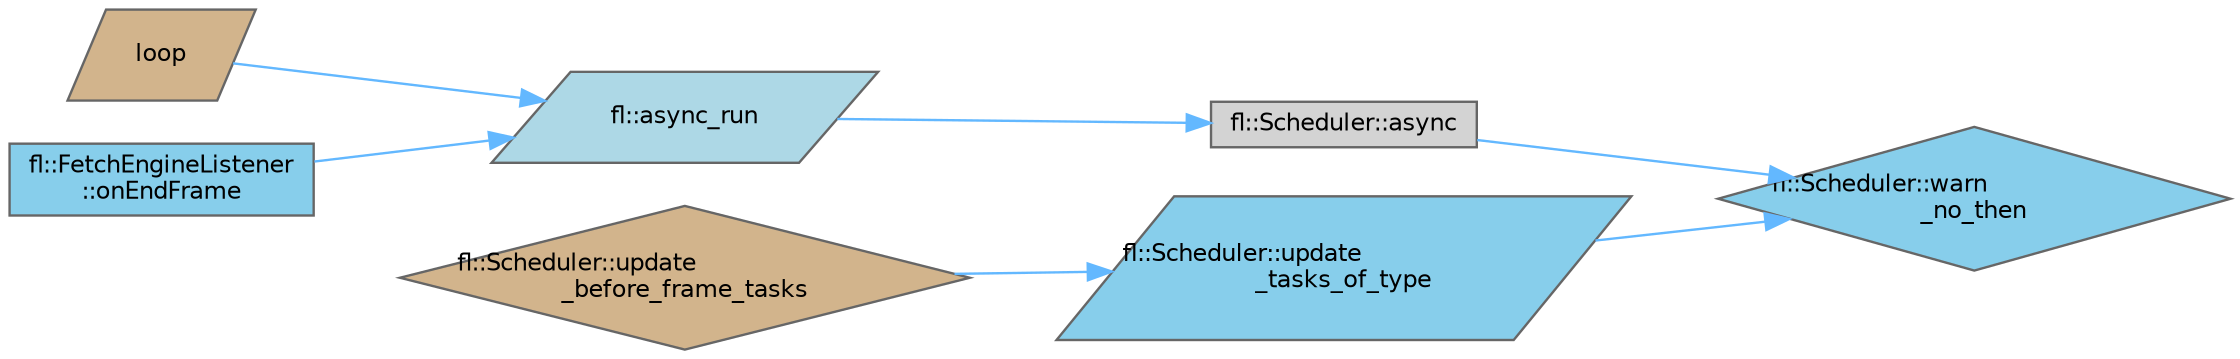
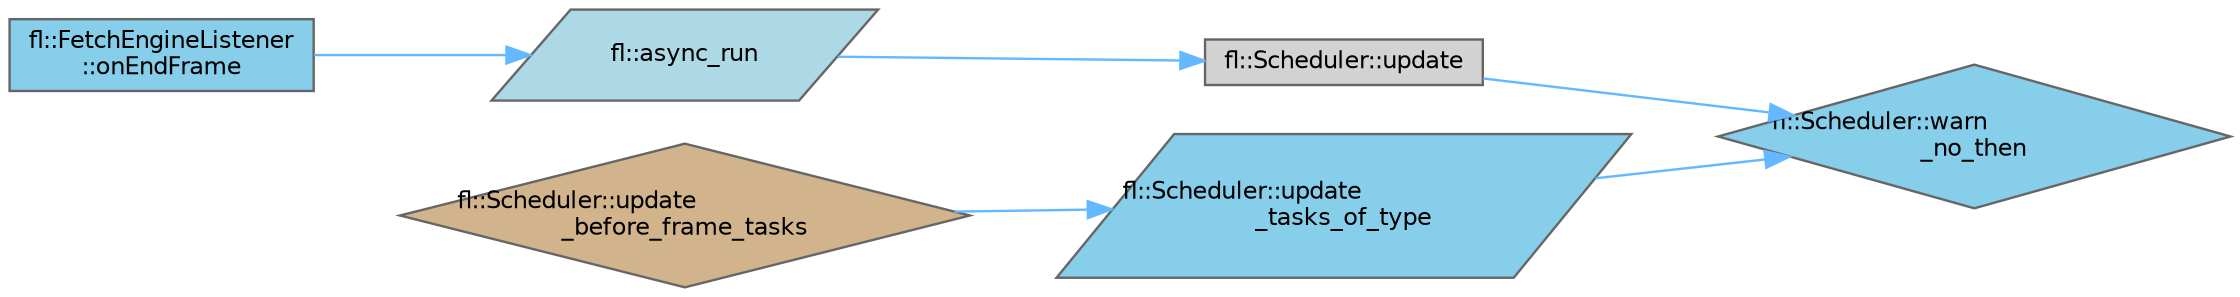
node "loop": removed
node "fl::Scheduler::async": label "fl::Scheduler::async" -> "fl::Scheduler::update"
